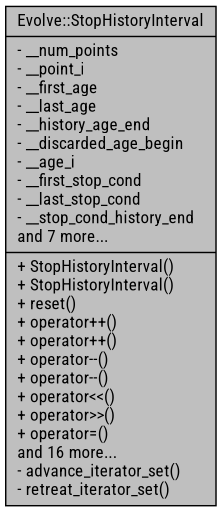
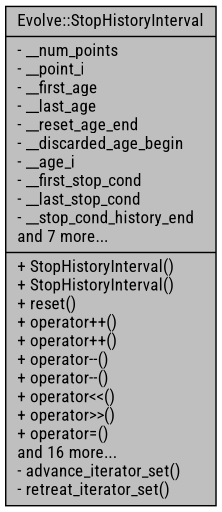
node "Evolve::StopHistoryInterval": text "- __history_age_end" -> "- __reset_age_end"
